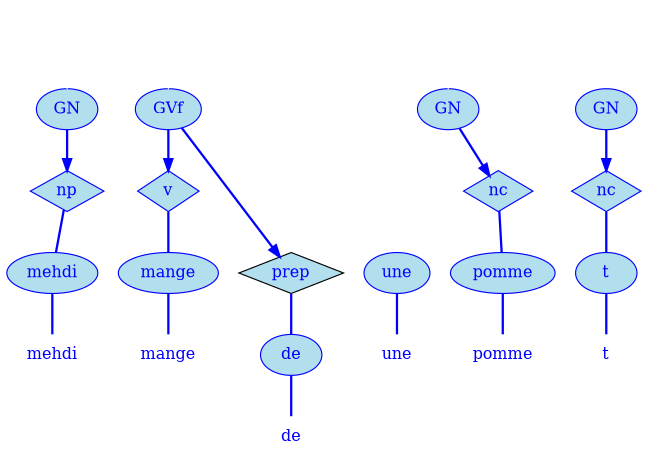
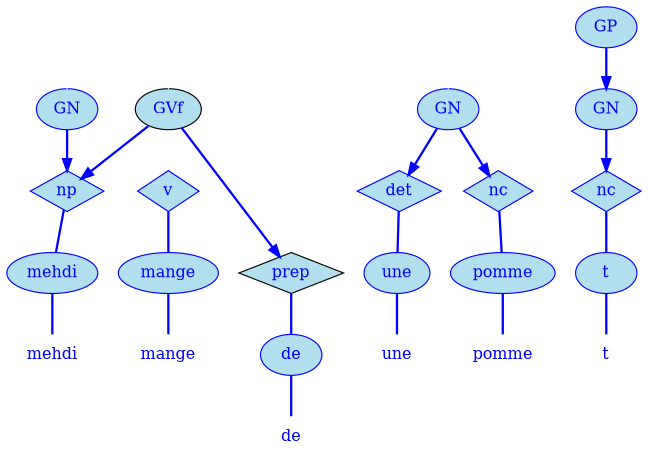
node "GP": added
node "GVf": color blue -> black
edge "GVf" -> "v": now "GVf" -> "np"
node "det": added
